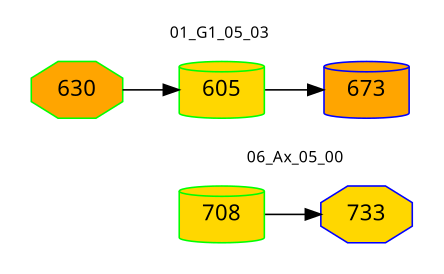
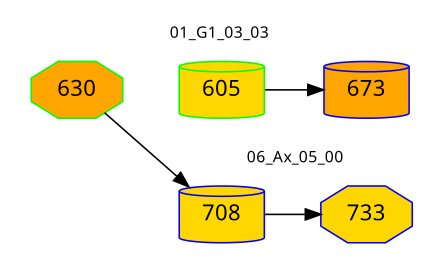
cluster "01_G1_05_03": label "01_G1_05_03" -> "01_G1_03_03"
edge "630" -> "605": now "630" -> "708"
node "708": color green -> blue
